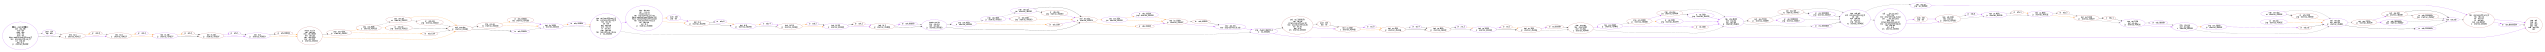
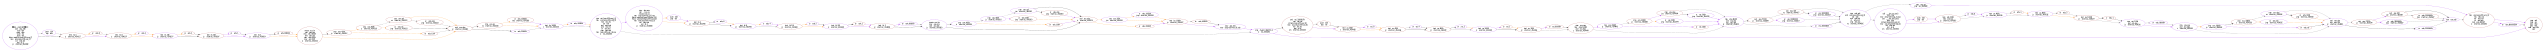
node "cmp     ecx, 4000h jz      short loc_454558": added
